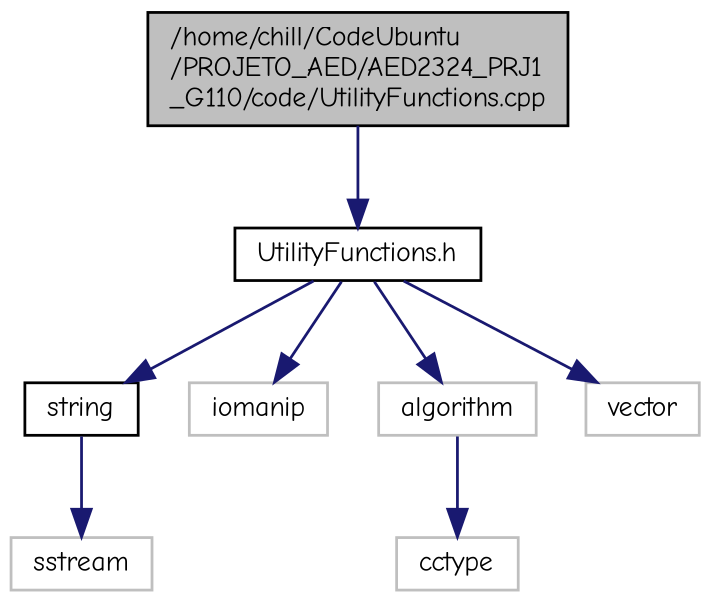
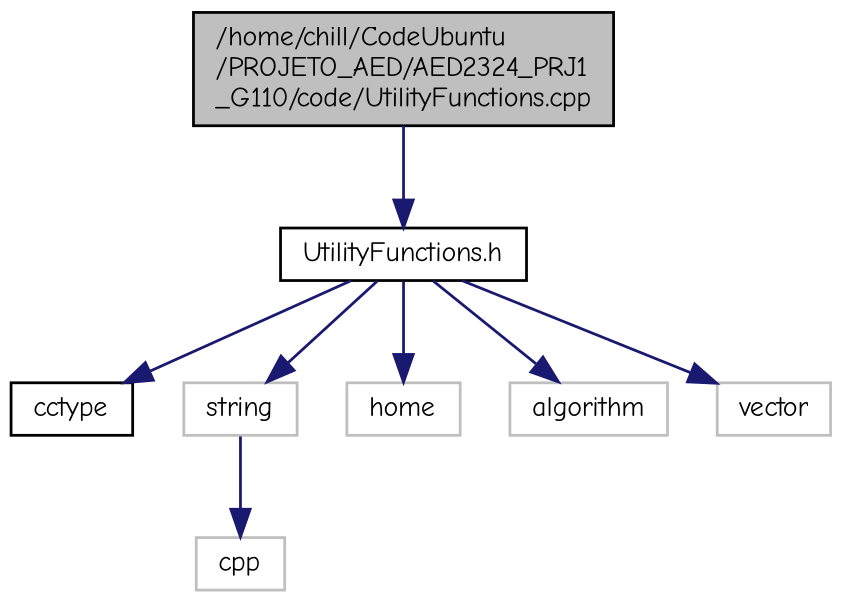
node "string": color black -> grey75
node "iomanip": label "iomanip" -> "home"
edge "algorithm" -> "cctype": now "UtilityFunctions.h" -> "cctype"
node "sstream": label "sstream" -> "cpp"
node "cctype": color grey75 -> black
